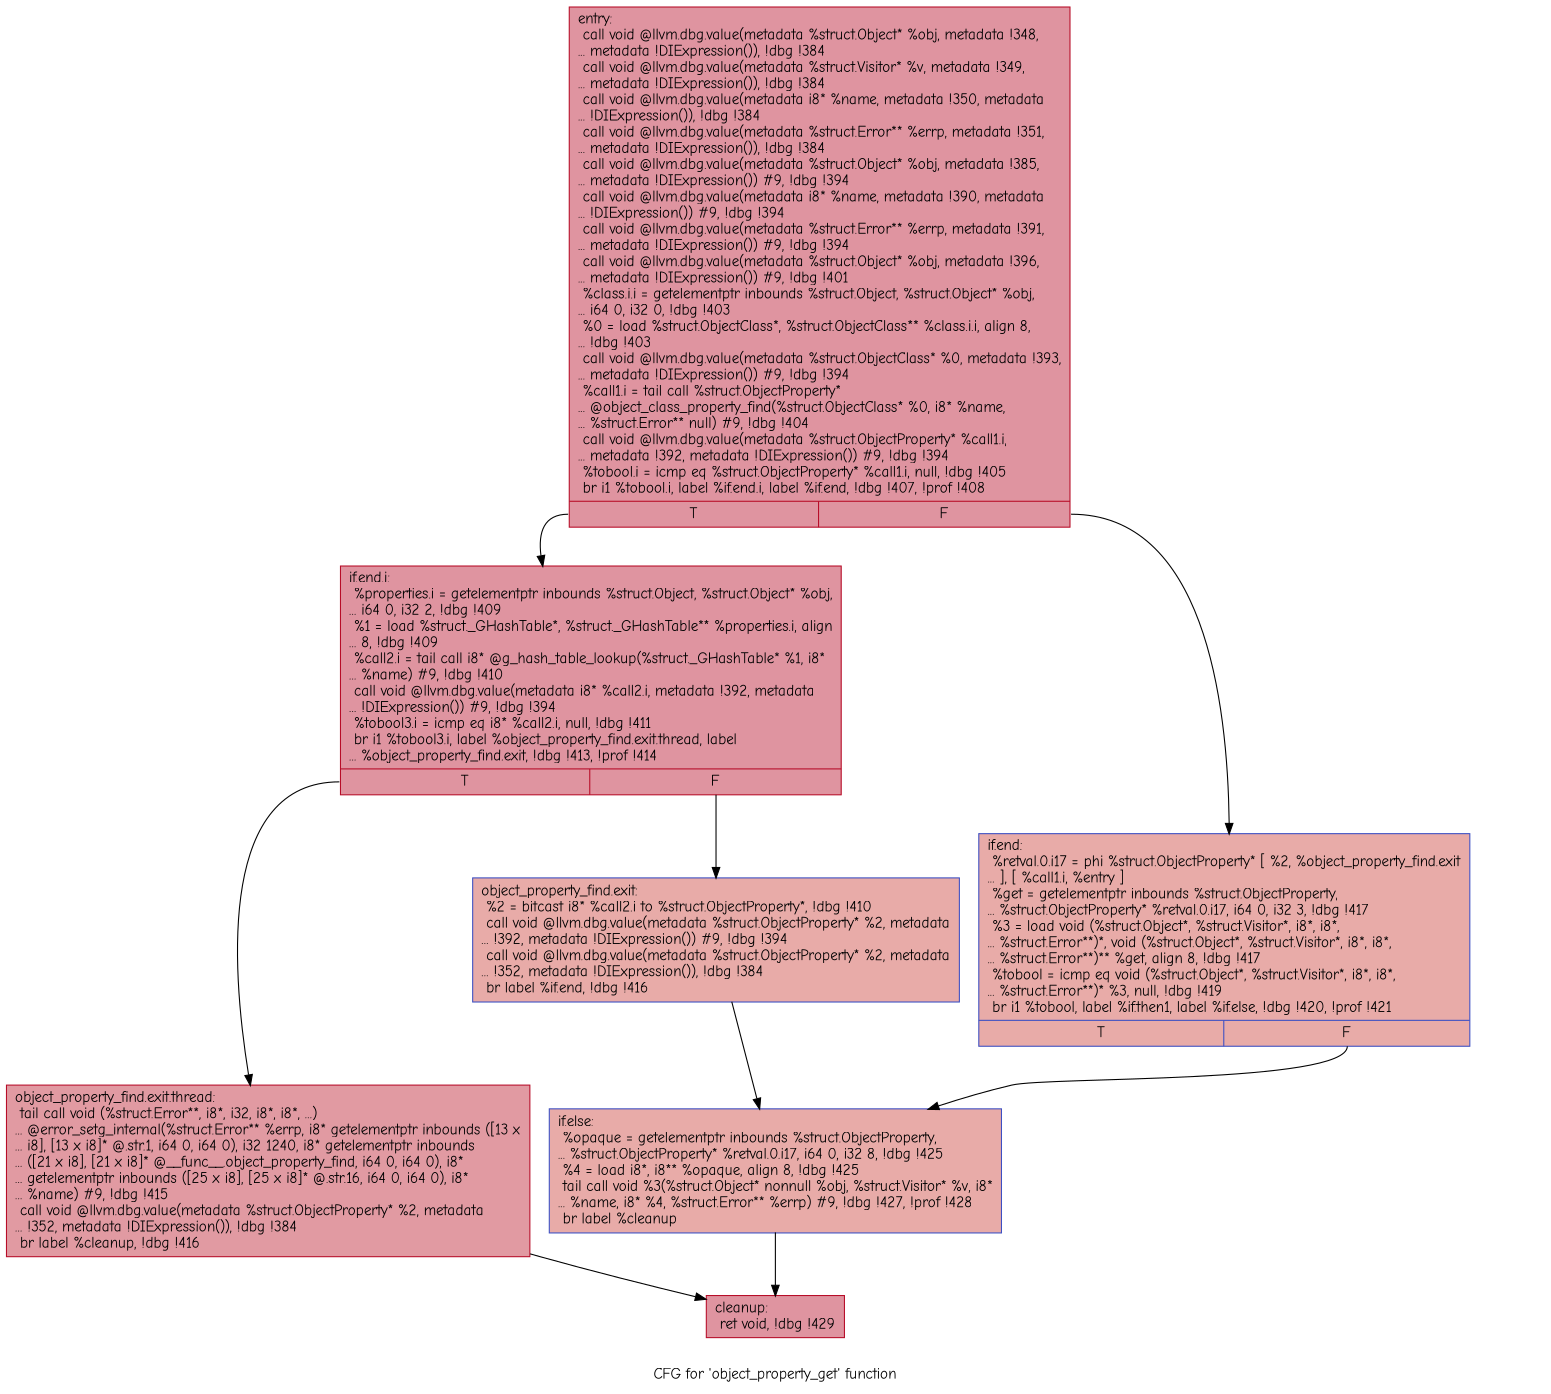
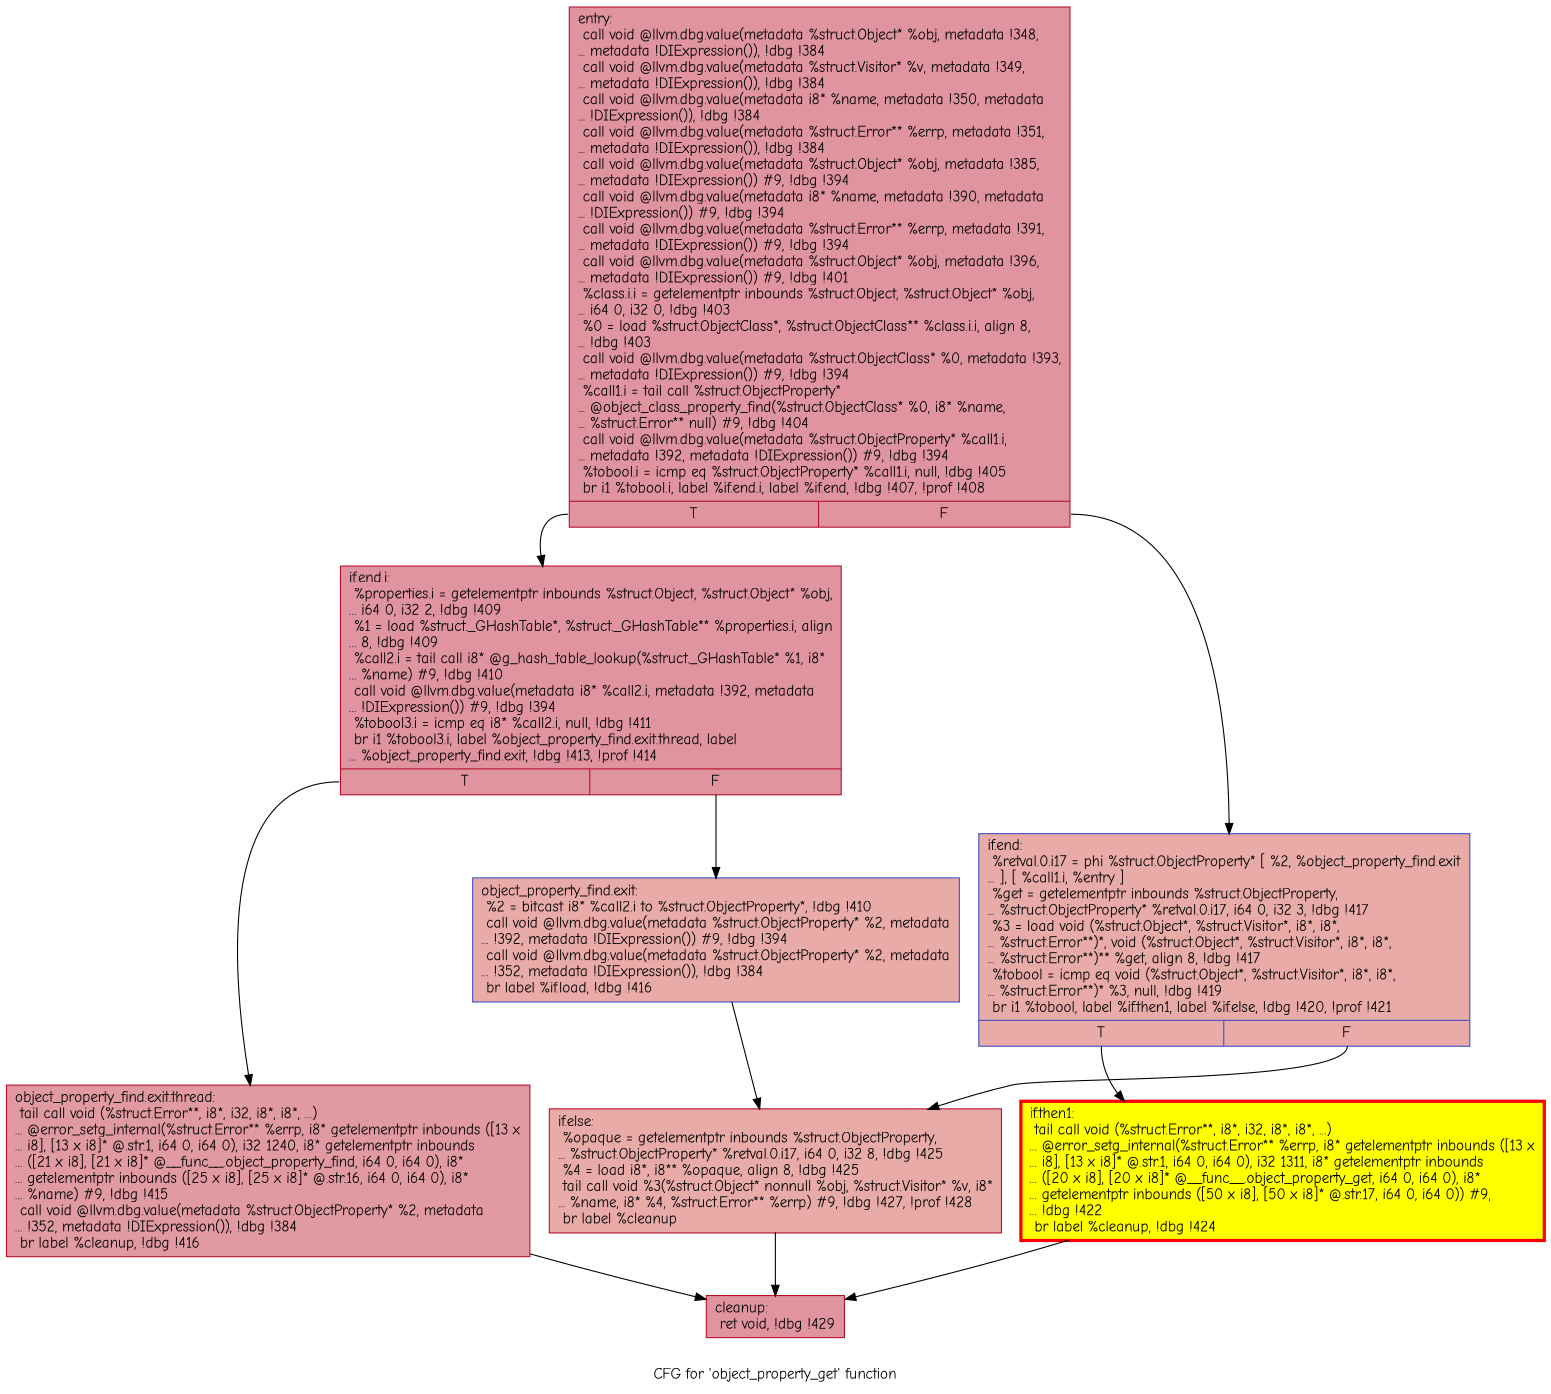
node "object_property_find.exit:": text "br label %if.end, !dbg !416" -> "br label %if.load, !dbg !416"
node "if.else:": color #3d50c3ff -> #b70d28ff
node "if.then1:": added
